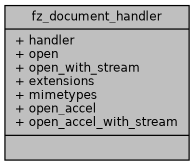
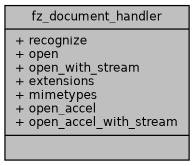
node "fz_document_handler": text "+ handler" -> "+ recognize"
